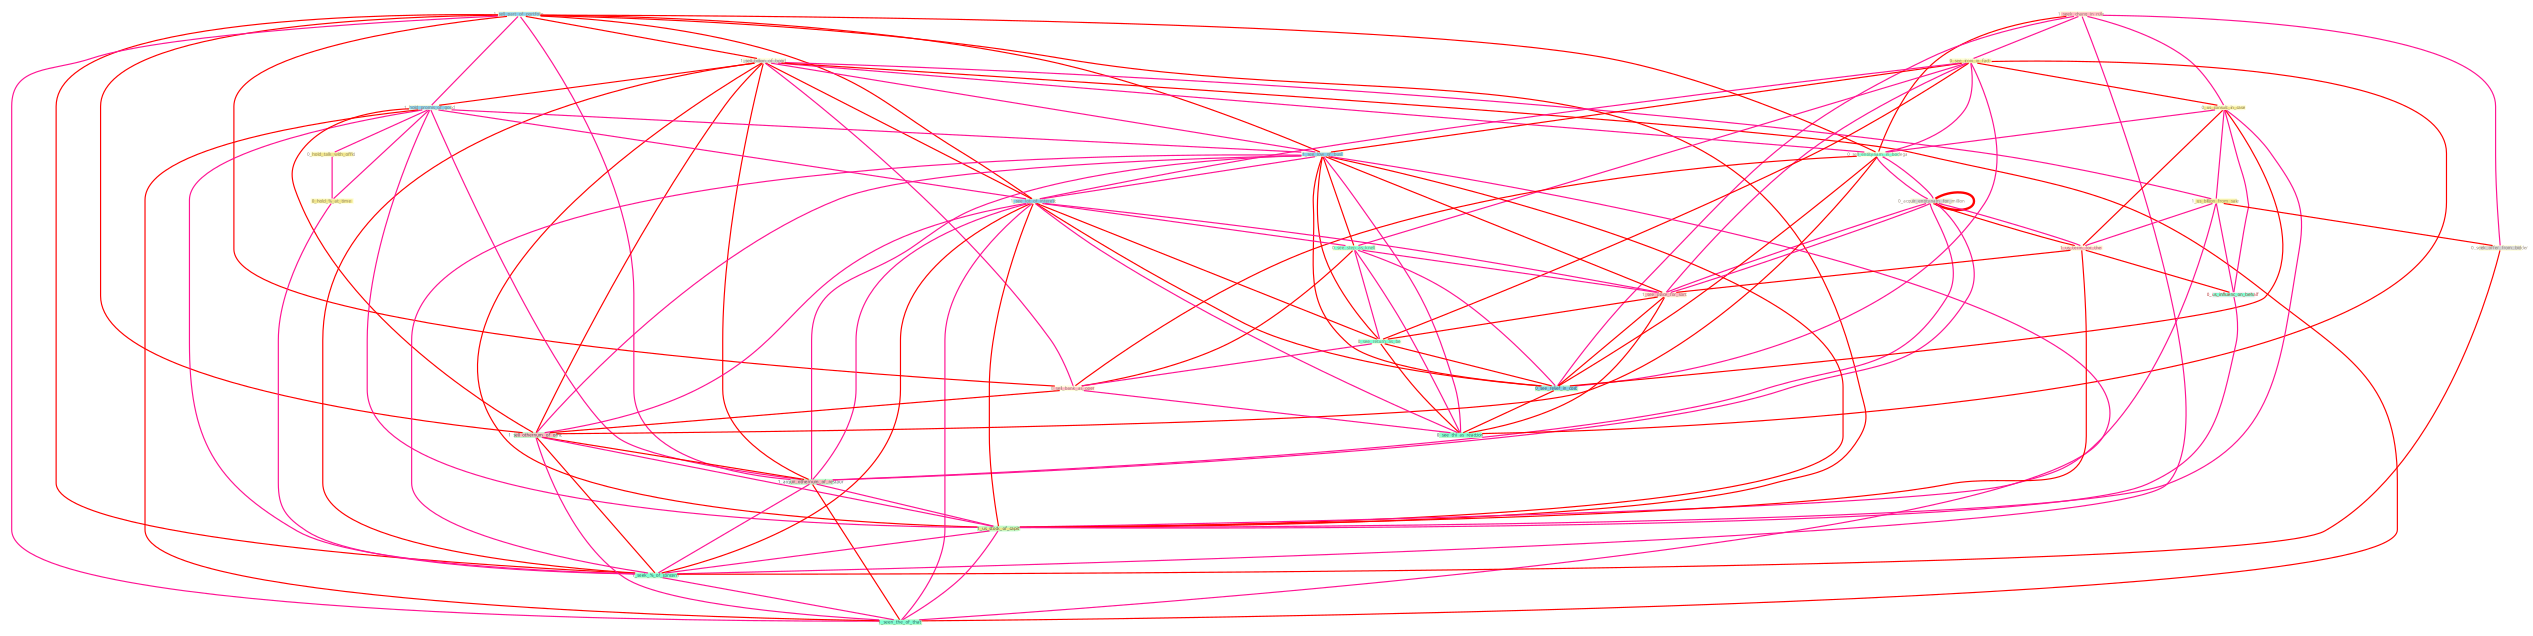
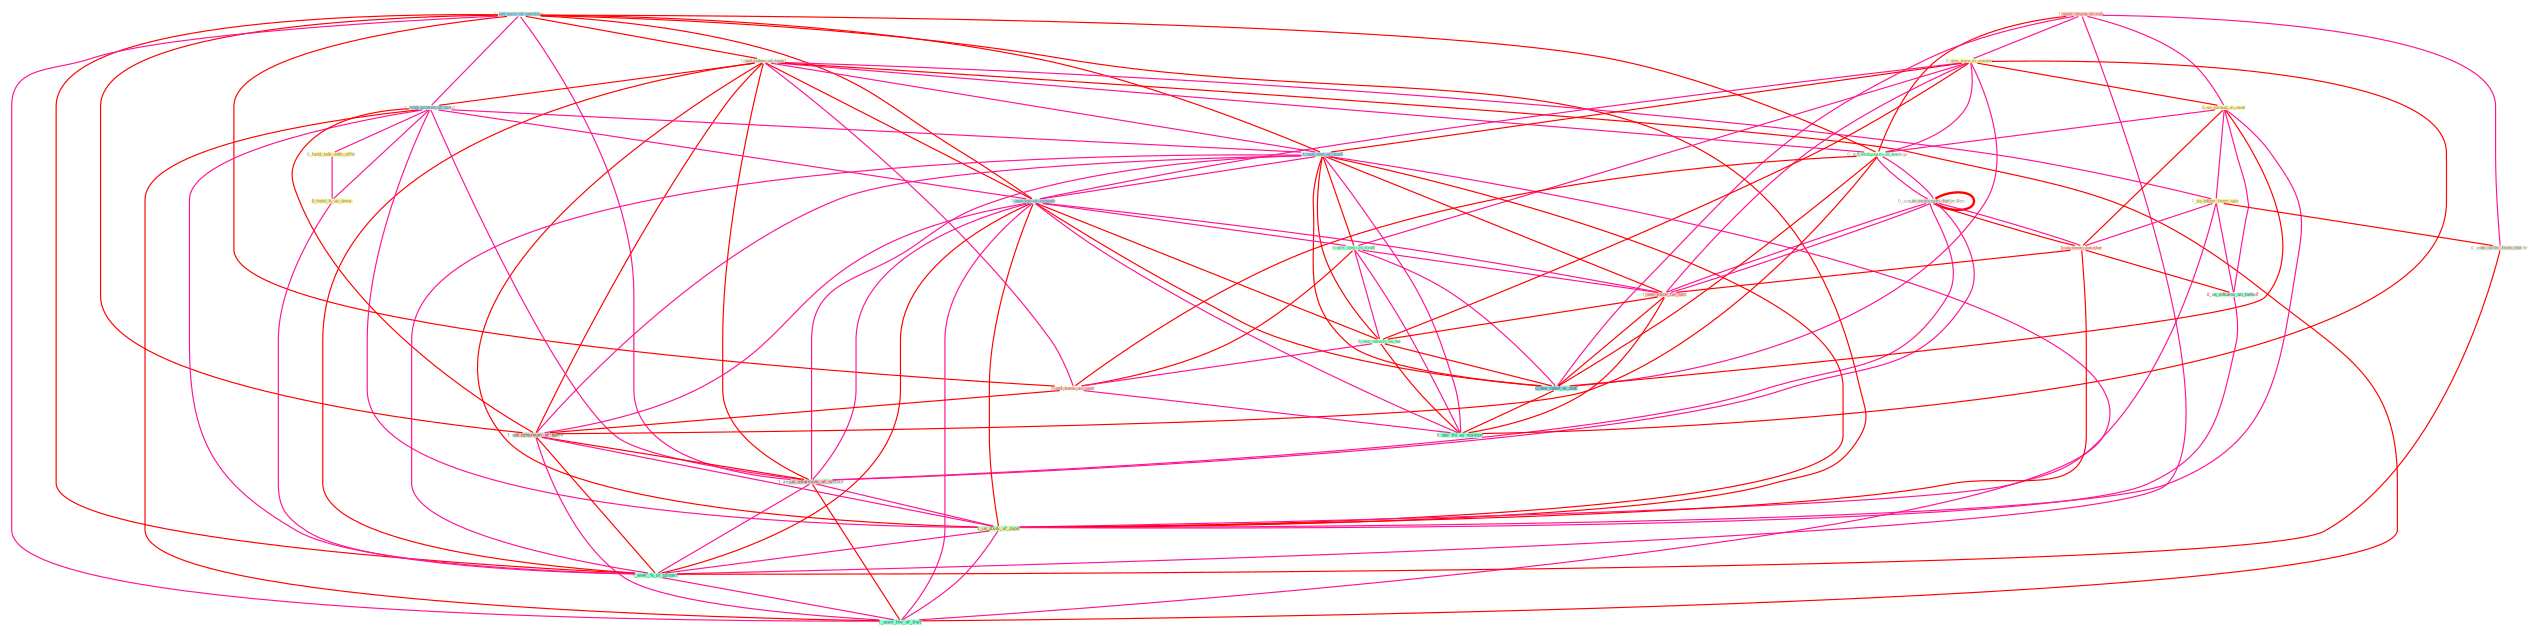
node "0_see_ironi_in_fact": label "0_see_ironi_in_fact" -> "0_see_ironi_in_concern"
node "1_sell_othernum_of_offic": label "1_sell_othernum_of_offic" -> "1_sell_othernum_of_billion"
